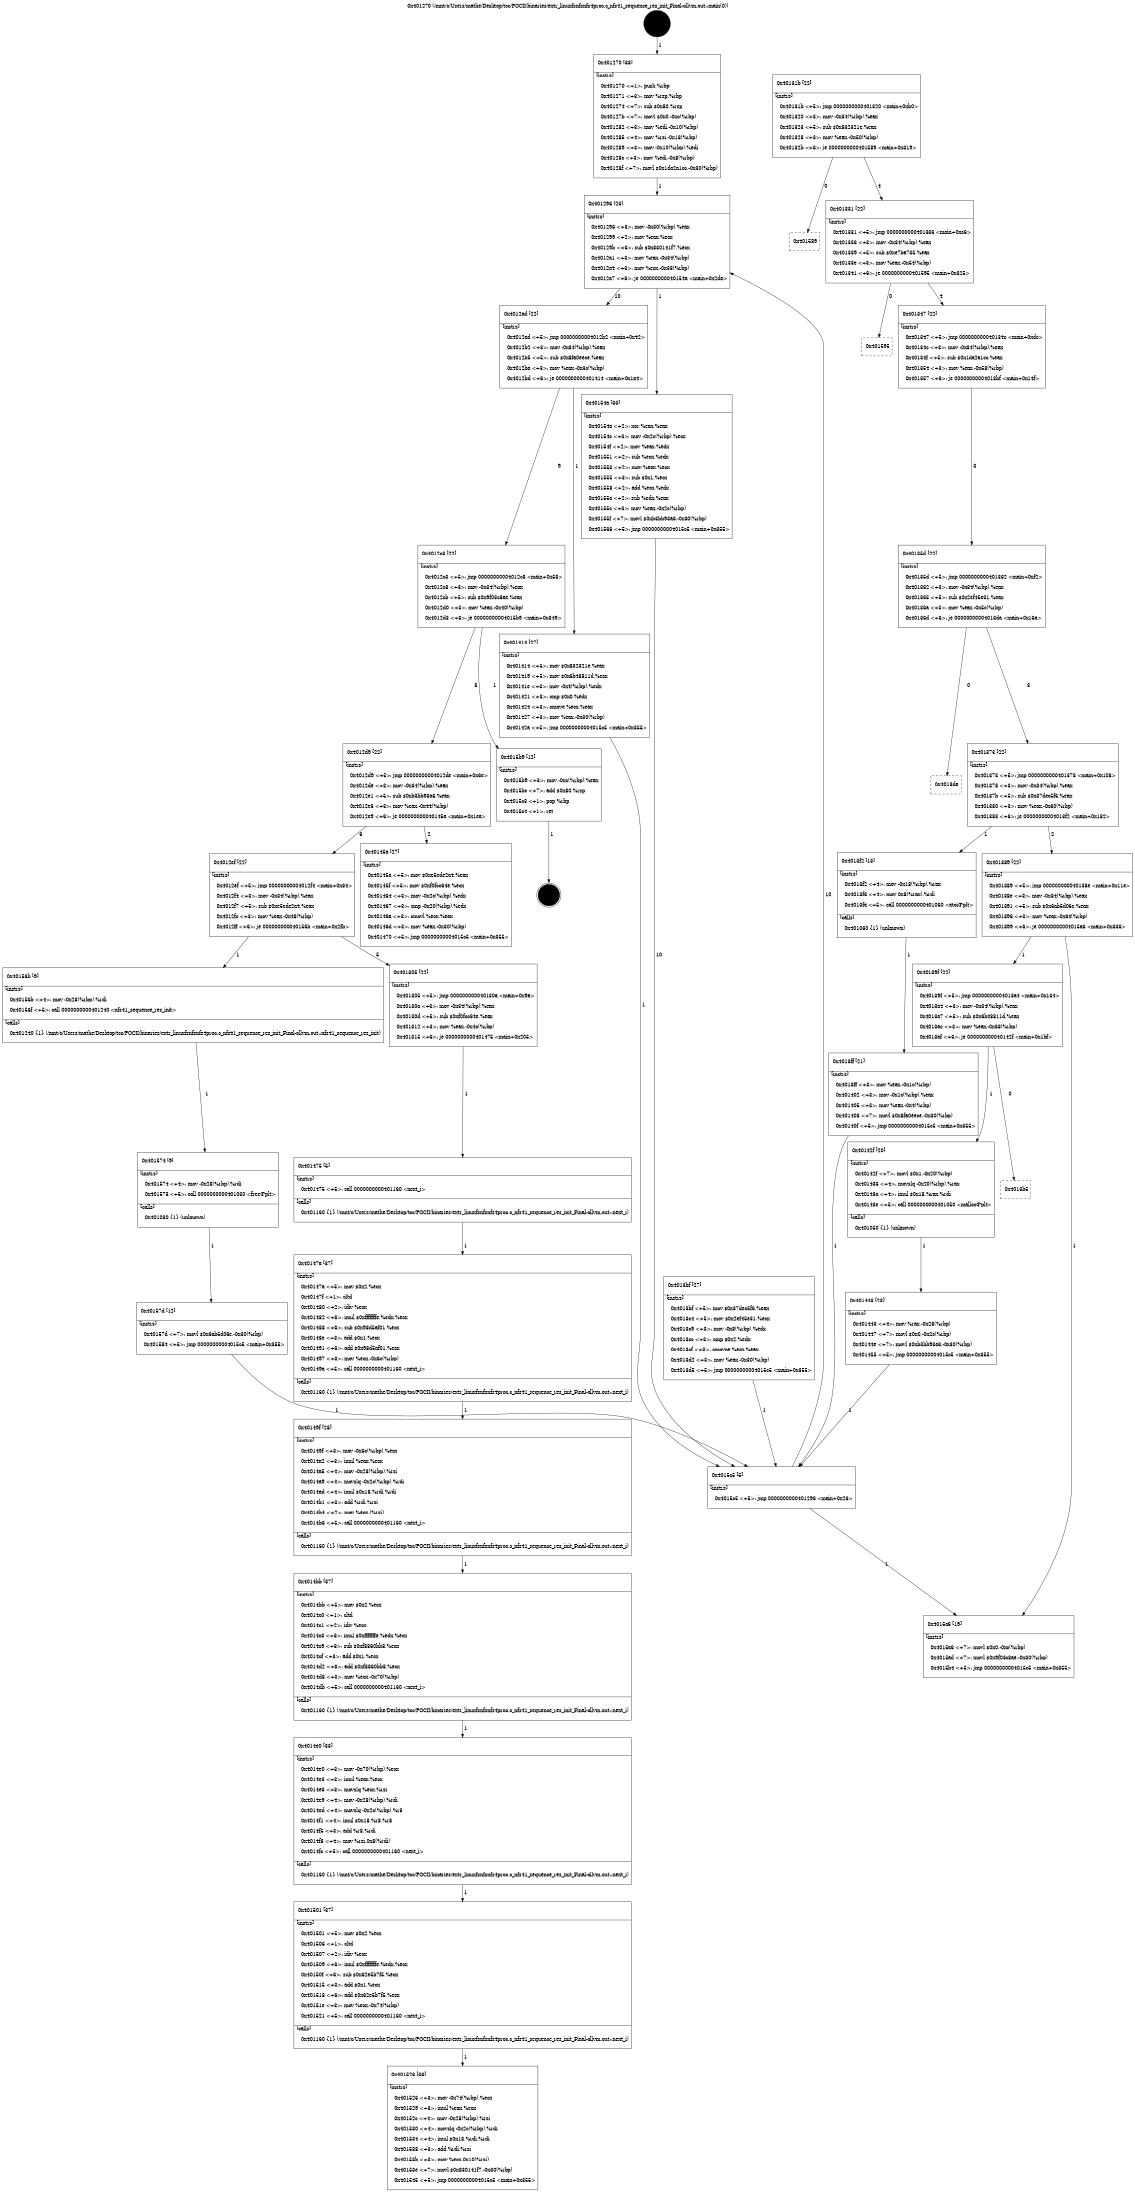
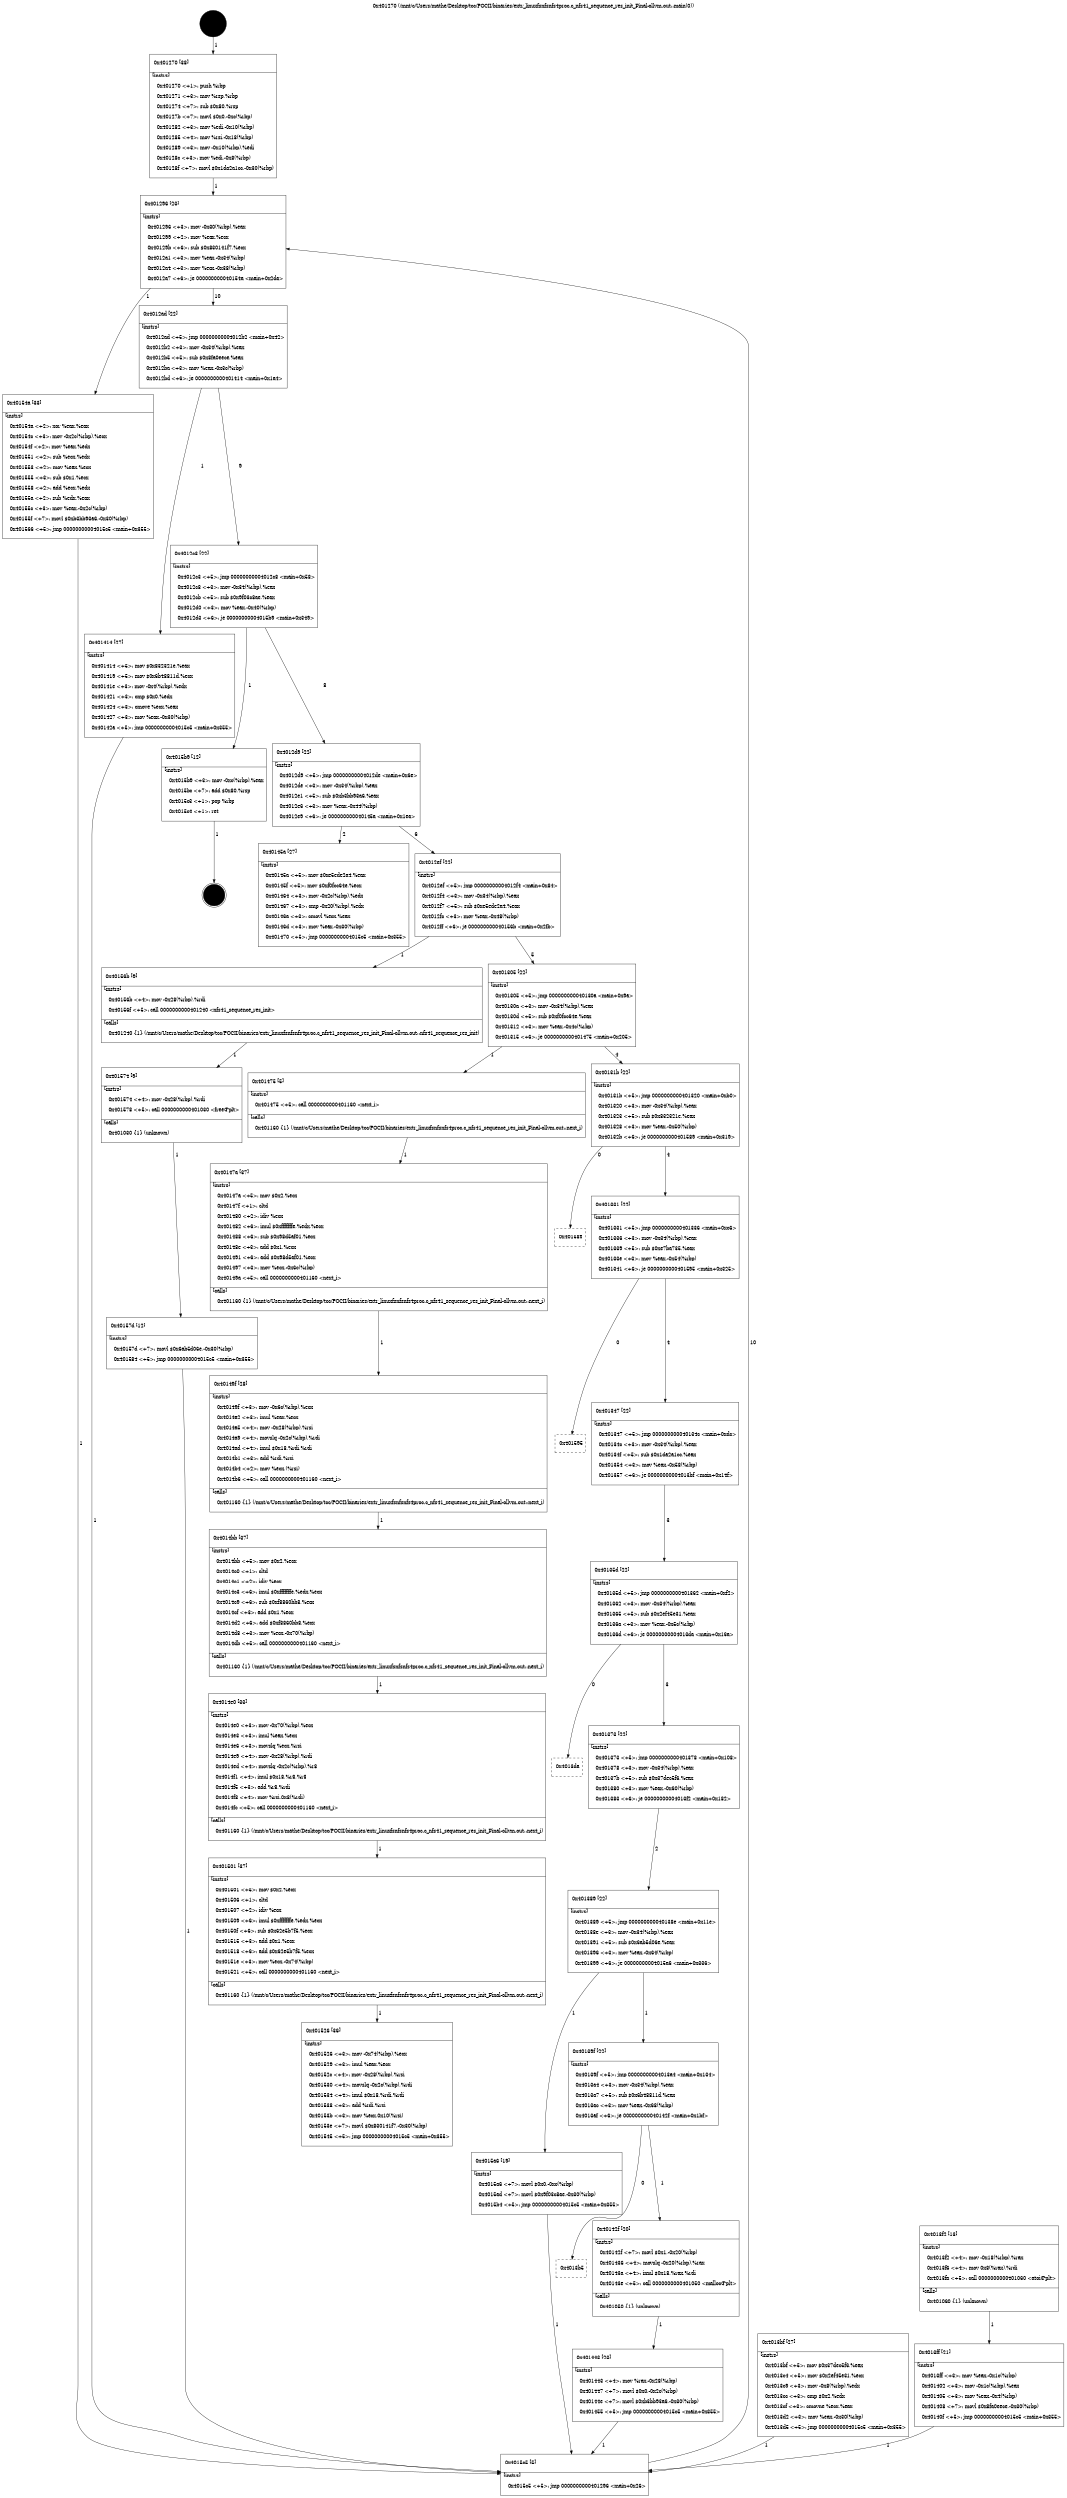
edge "0x401373 [22]" -> "0x4013f2 [13]": removed, label "1"
edge "0x40154a [33]" -> "0x4015c5 [5]": label " 10" -> " 1"
edge "0x401305 [22]" -> "0x40131b [22]": added, label "4"
edge "0x4015c5 [5]" -> "0x4015a6 [19]": reversed
